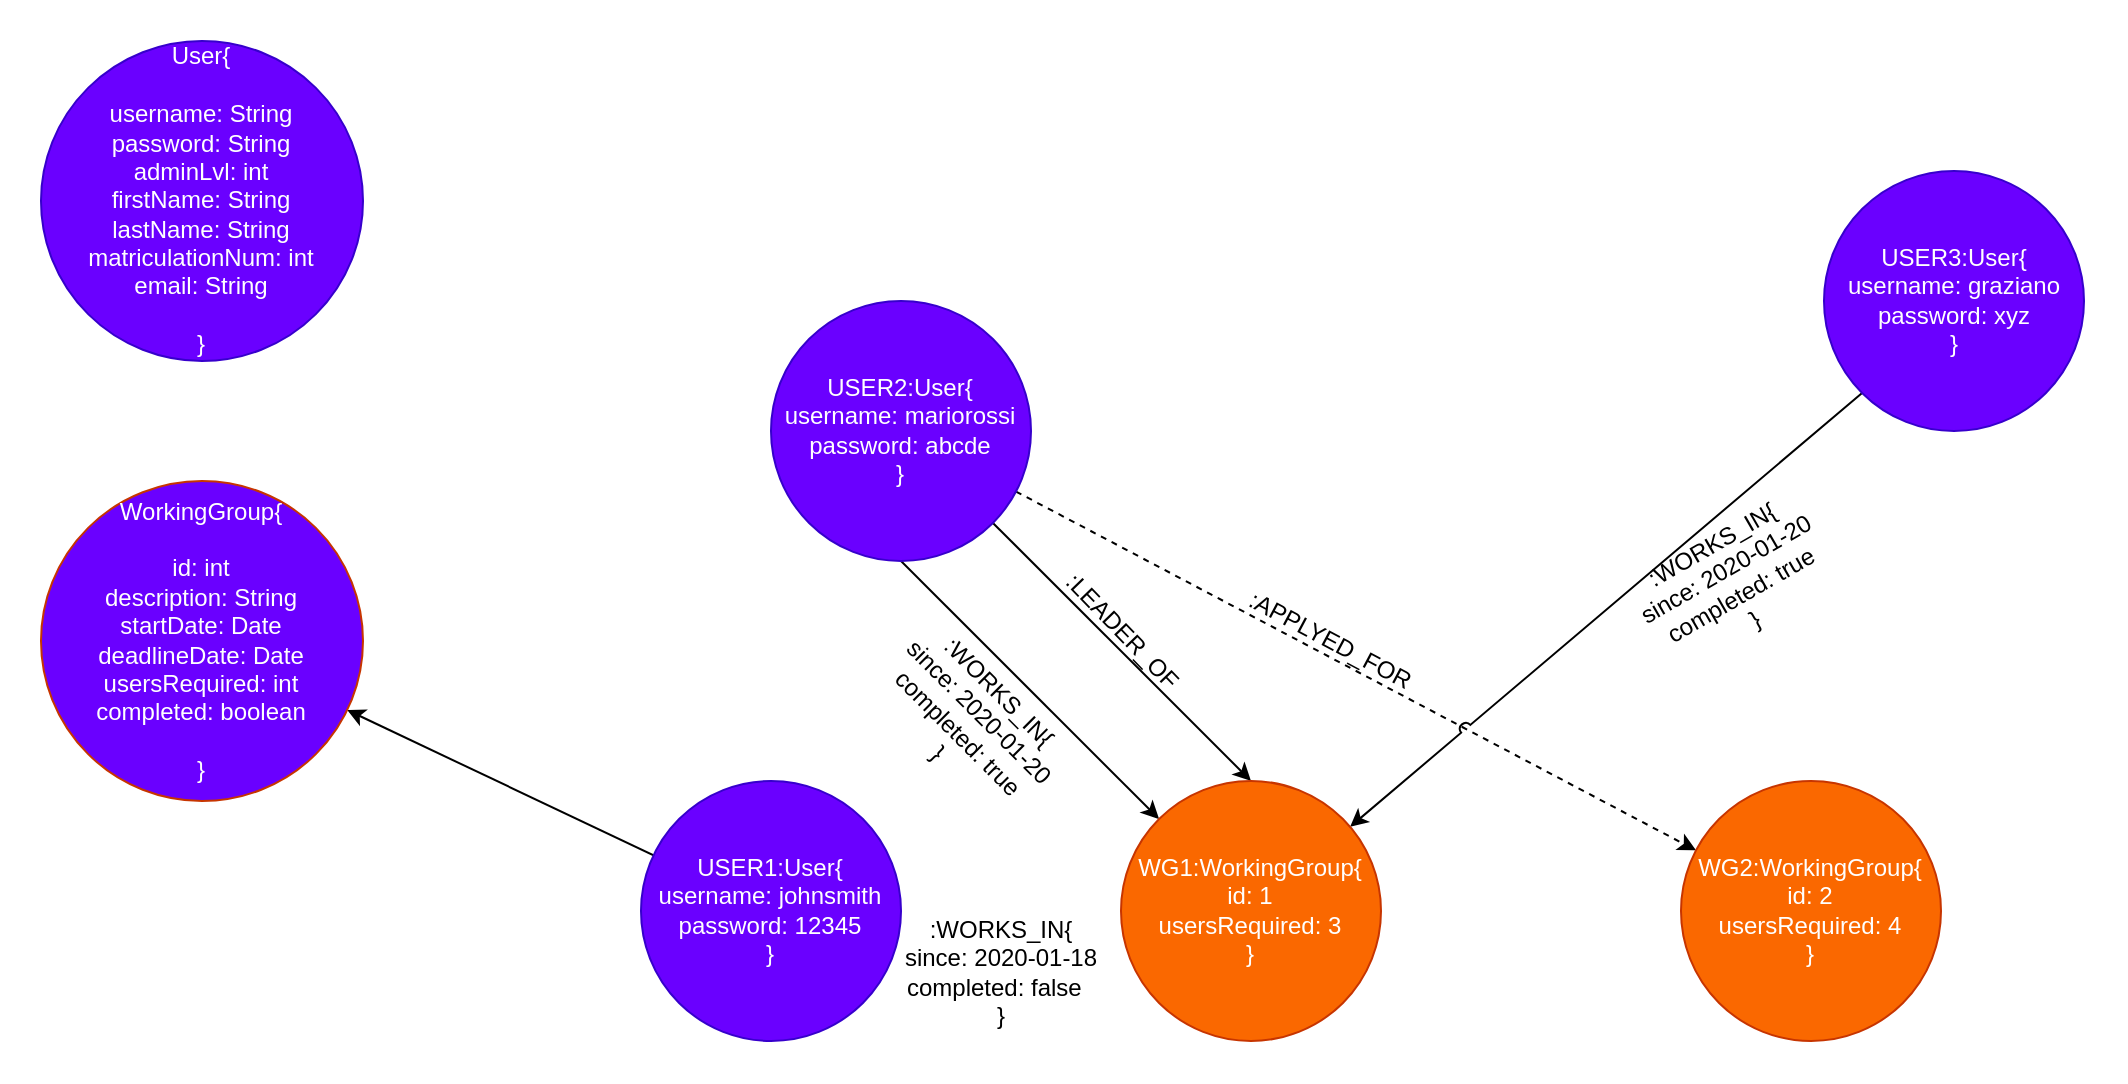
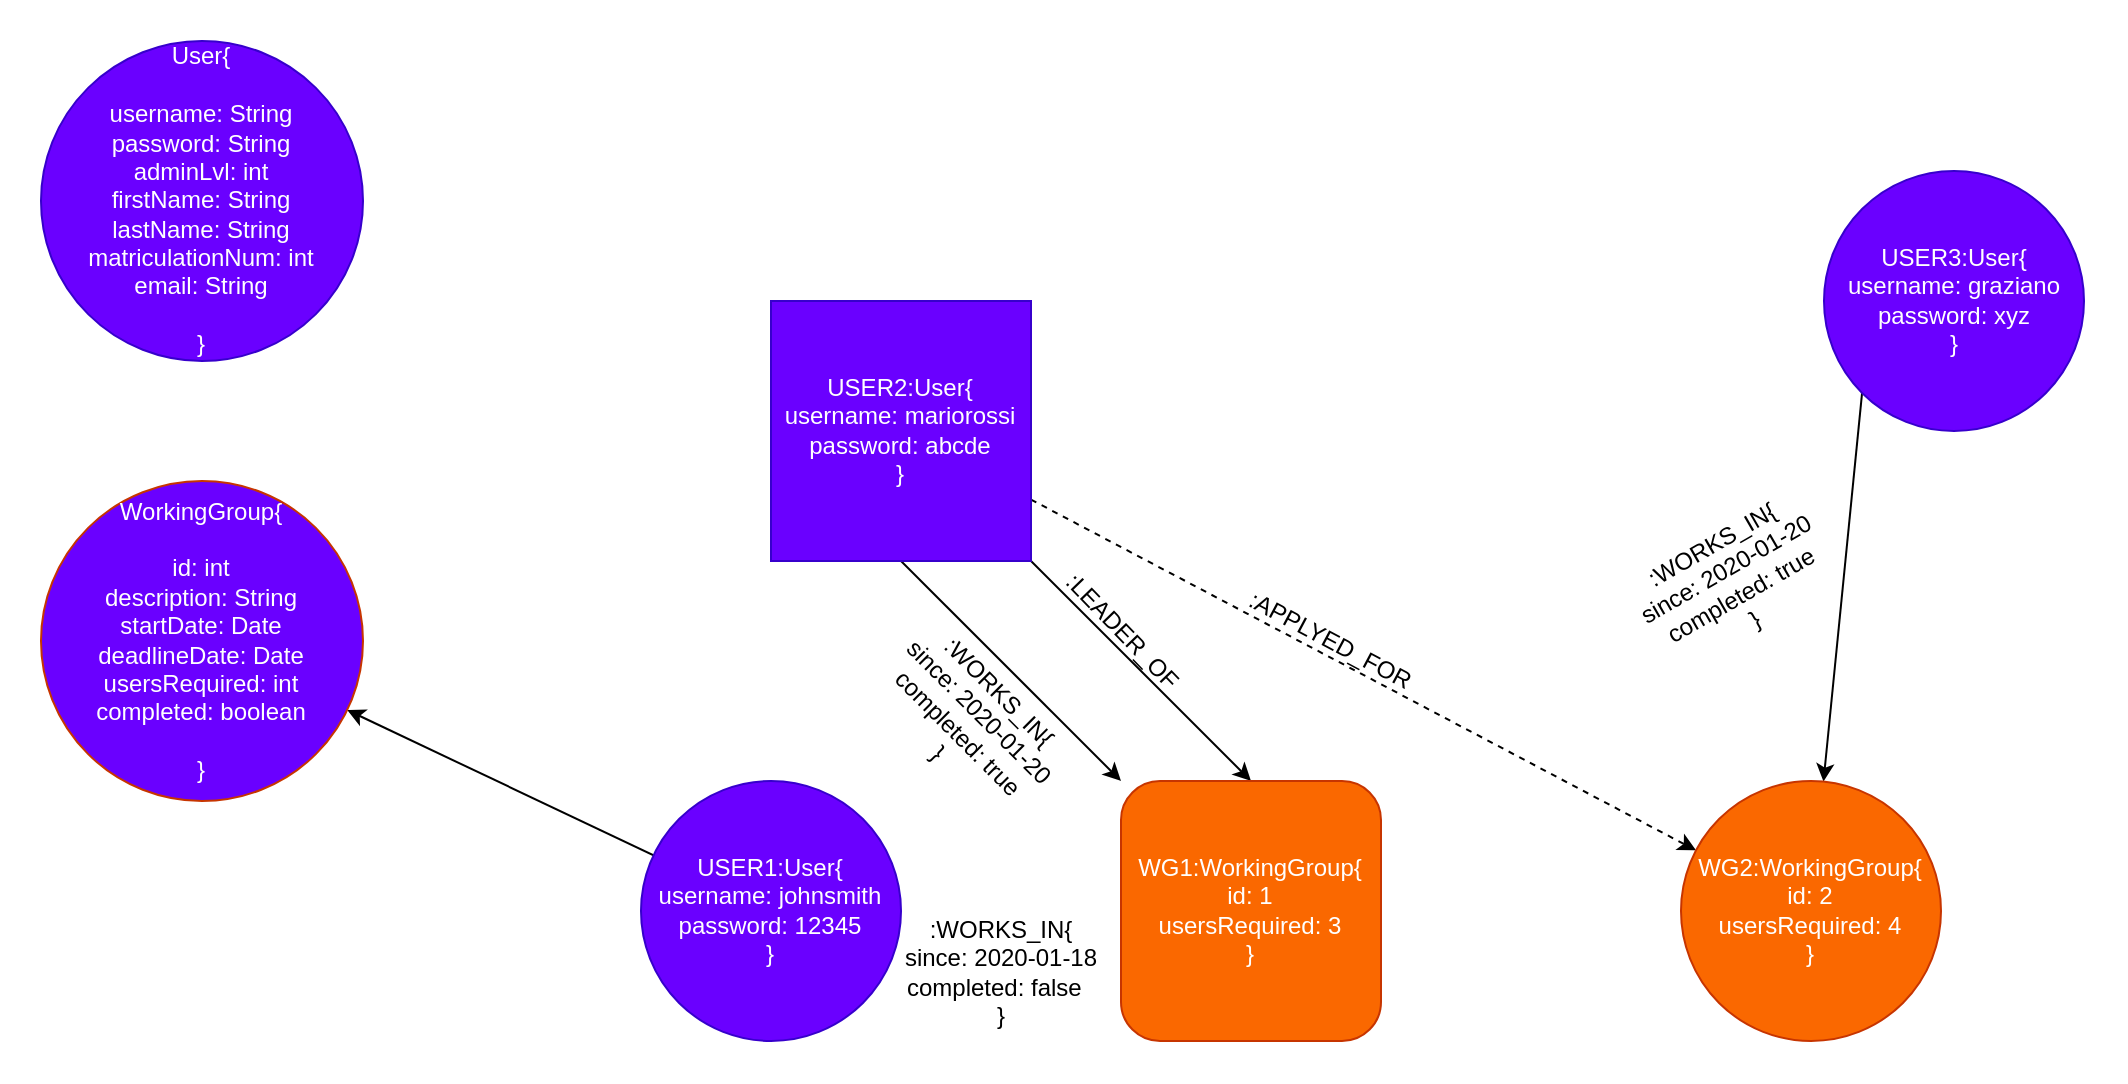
node "USER2:User{ username: mariorossi password: abcde }": shape ellipse -> rectangle
edge "USER3:User{ username: graziano password: xyz }" -> "WG1:WorkingGroup{ id: 1 usersRequired: 3 }": now "USER3:User{ username: graziano password: xyz }" -> "WG2:WorkingGroup{ id: 2 usersRequired: 4 }"
node "WG1:WorkingGroup{ id: 1 usersRequired: 3 }": shape ellipse -> rounded rectangle
